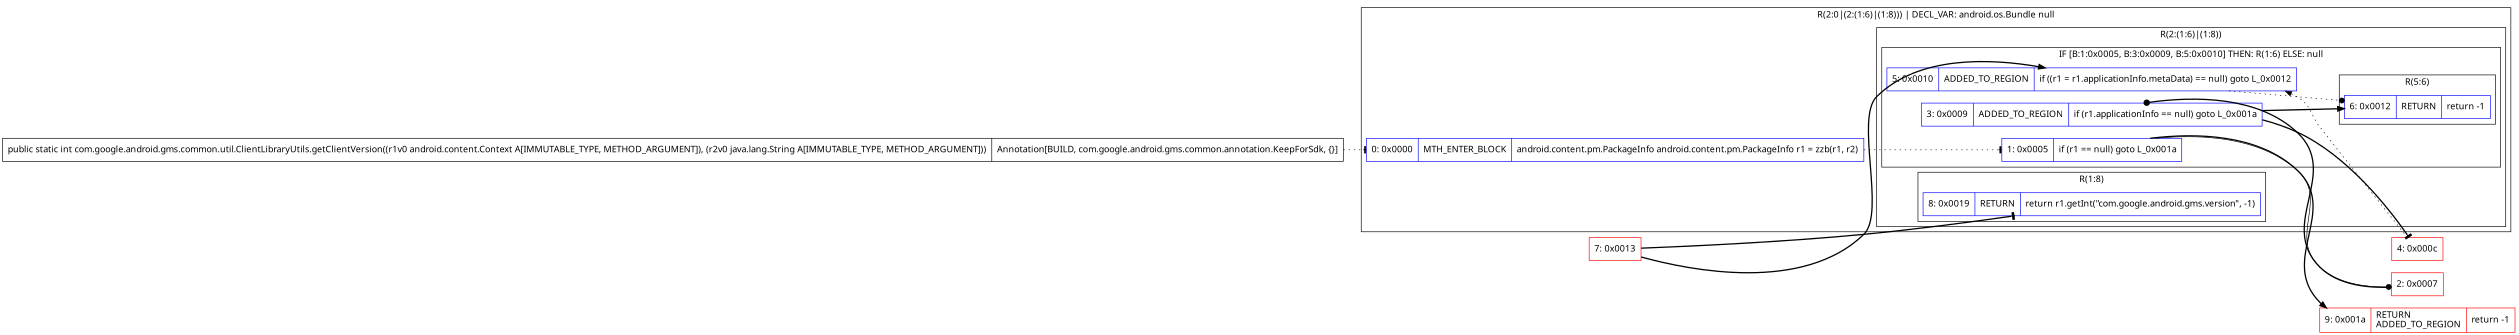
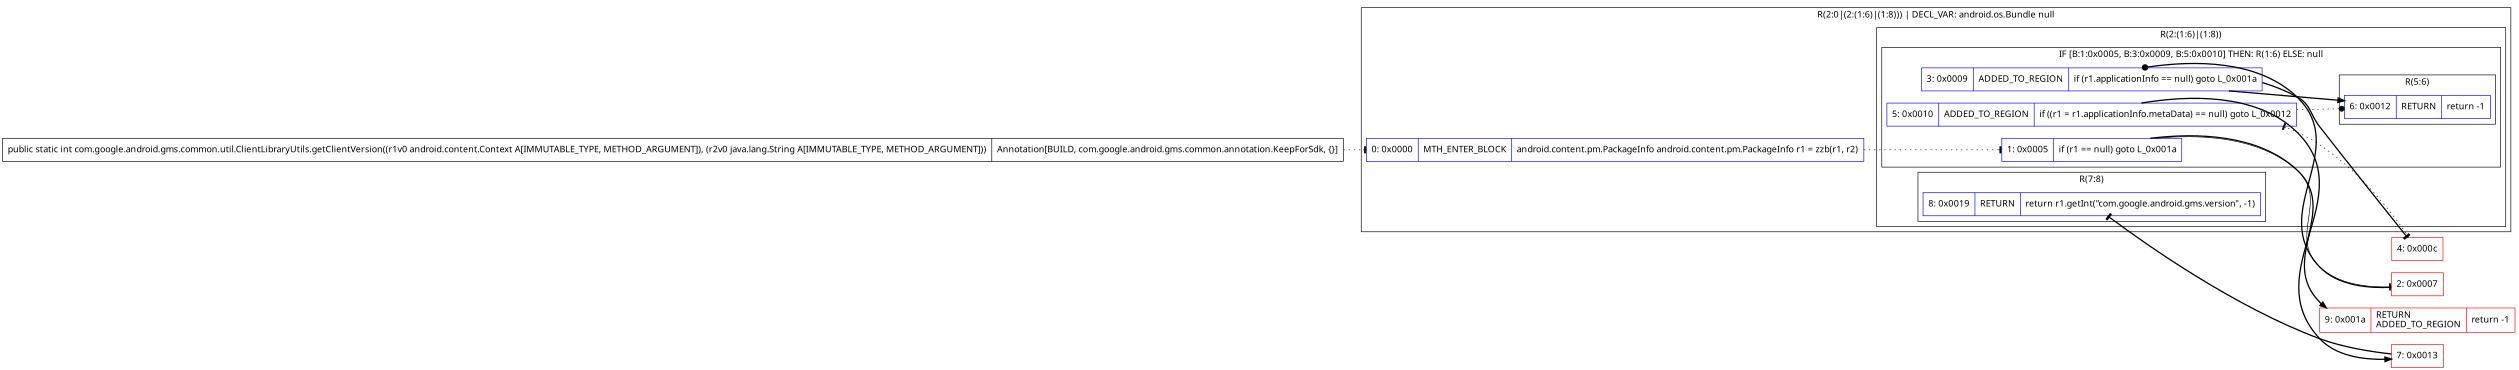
edge "4: 0x000c" -> "5: 0x0010": arrowhead normal -> tee
cluster "R(1:8)": label "R(1:8)" -> "R(7:8)"
edge "1: 0x0005" -> "2: 0x0007": arrowhead dot -> tee
edge "7: 0x0013" -> "5: 0x0010": reversed
